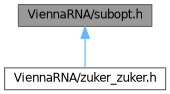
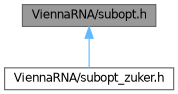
node "ViennaRNA/zuker_zuker.h": label "ViennaRNA/zuker_zuker.h" -> "ViennaRNA/subopt_zuker.h"
